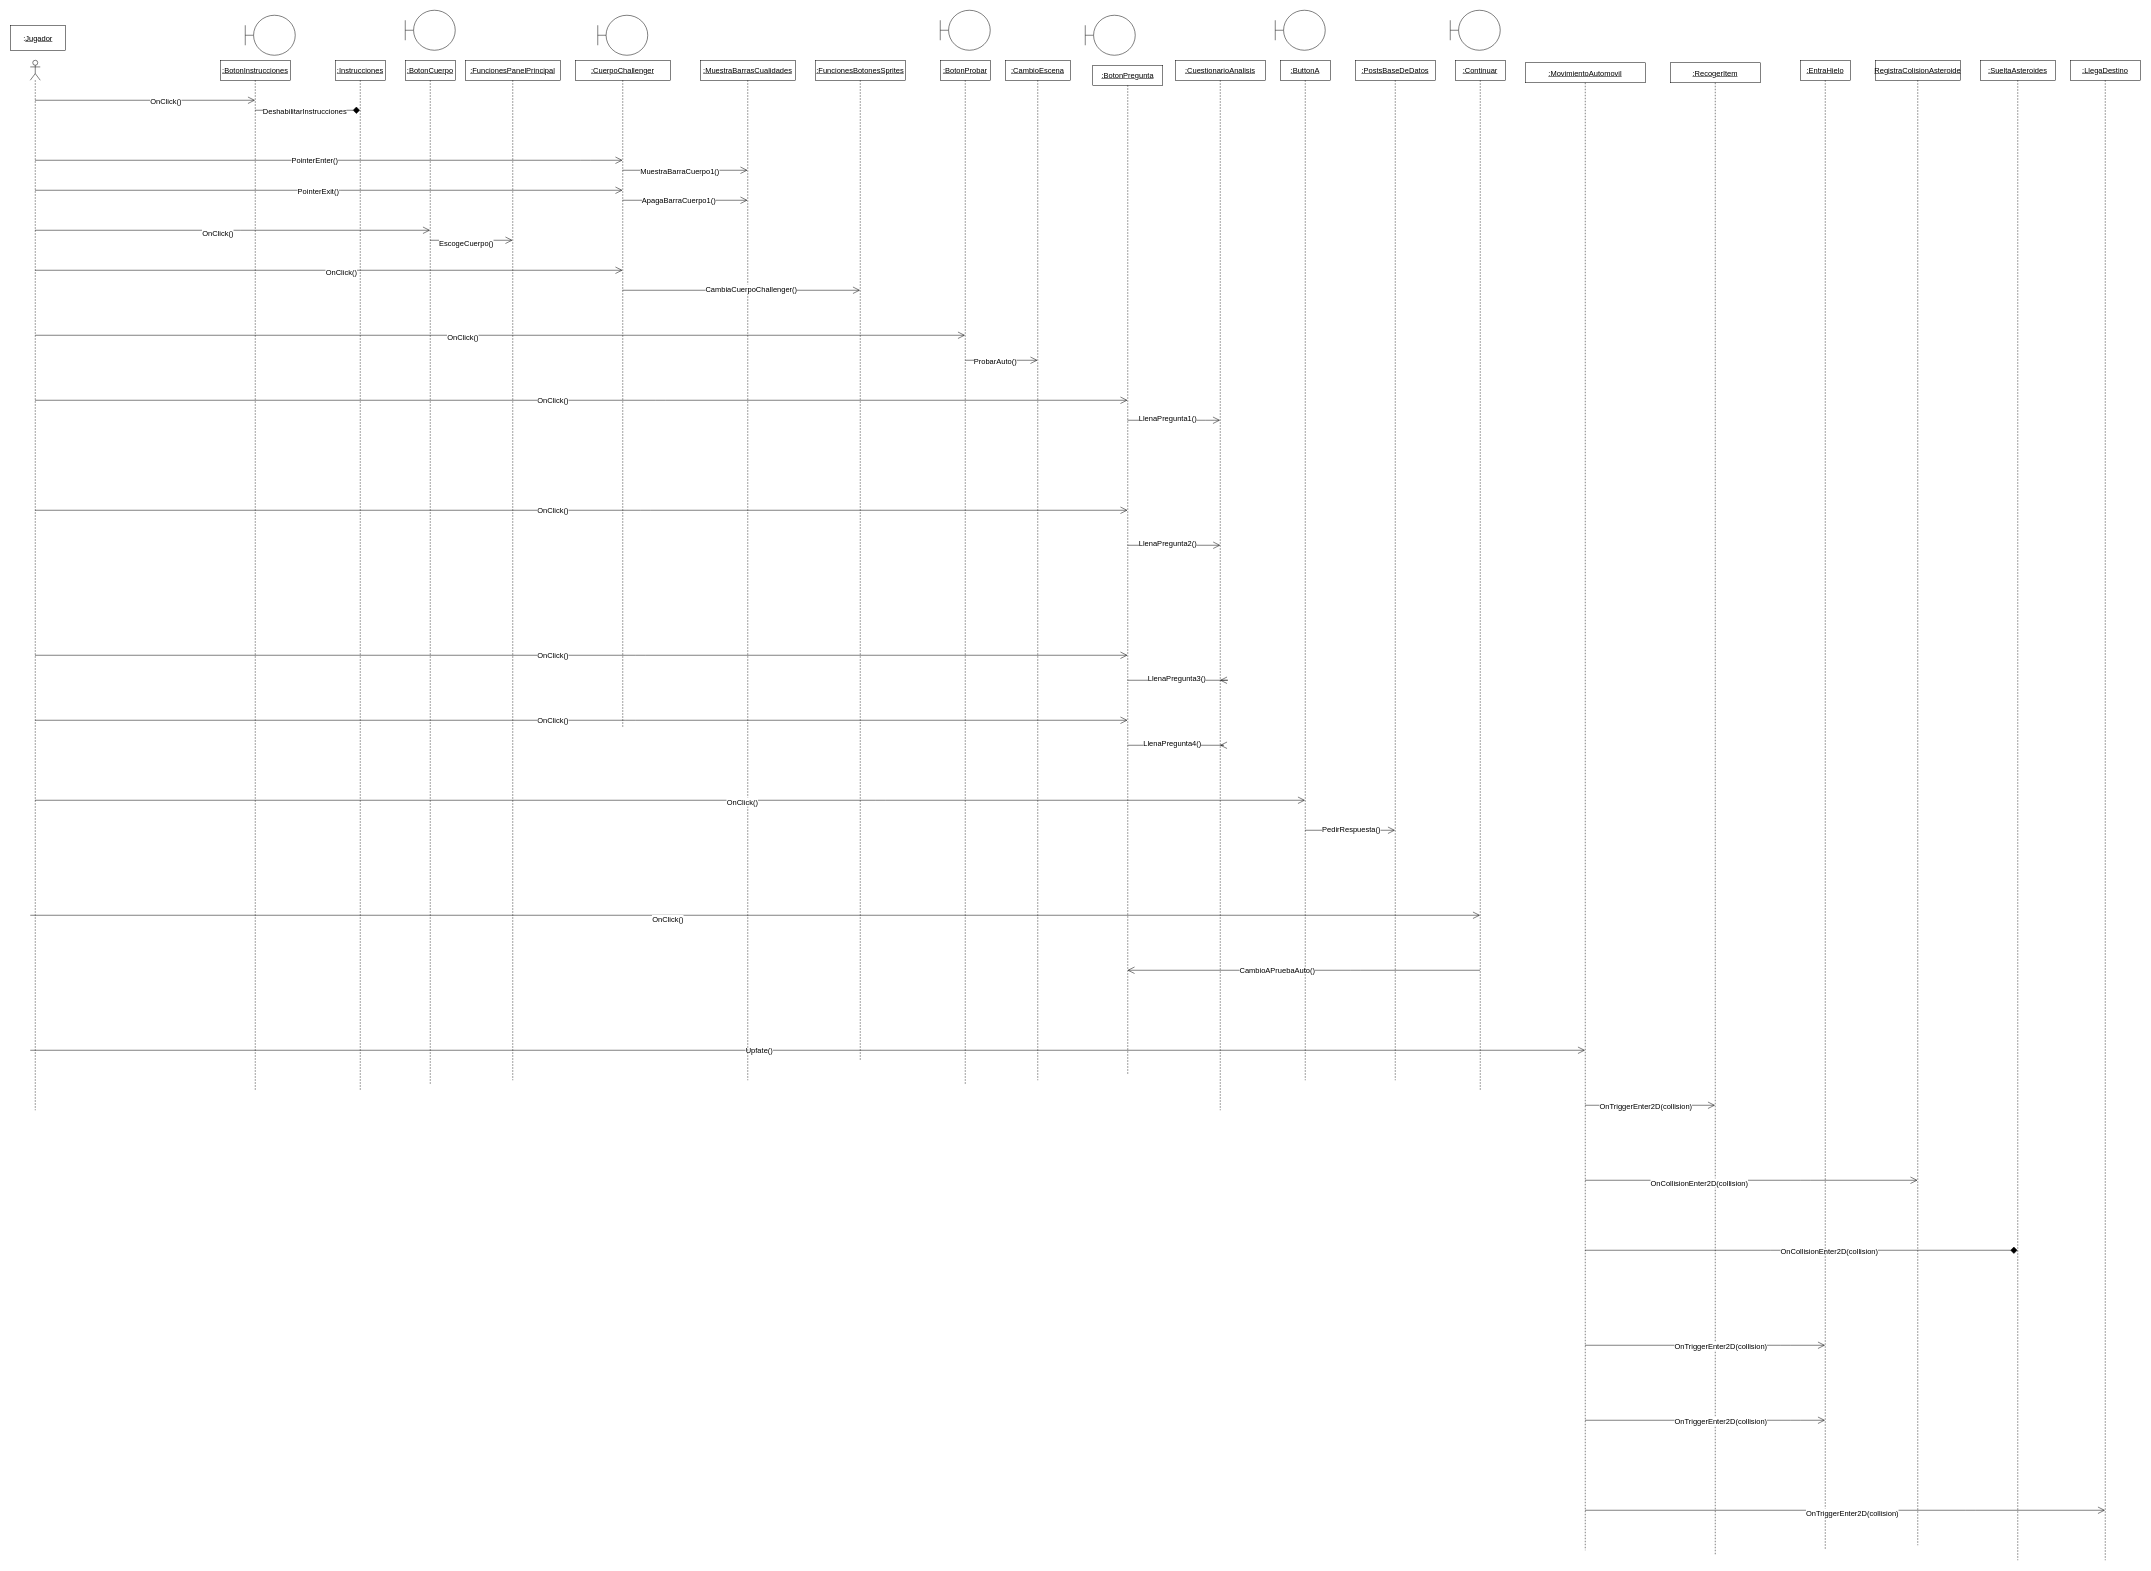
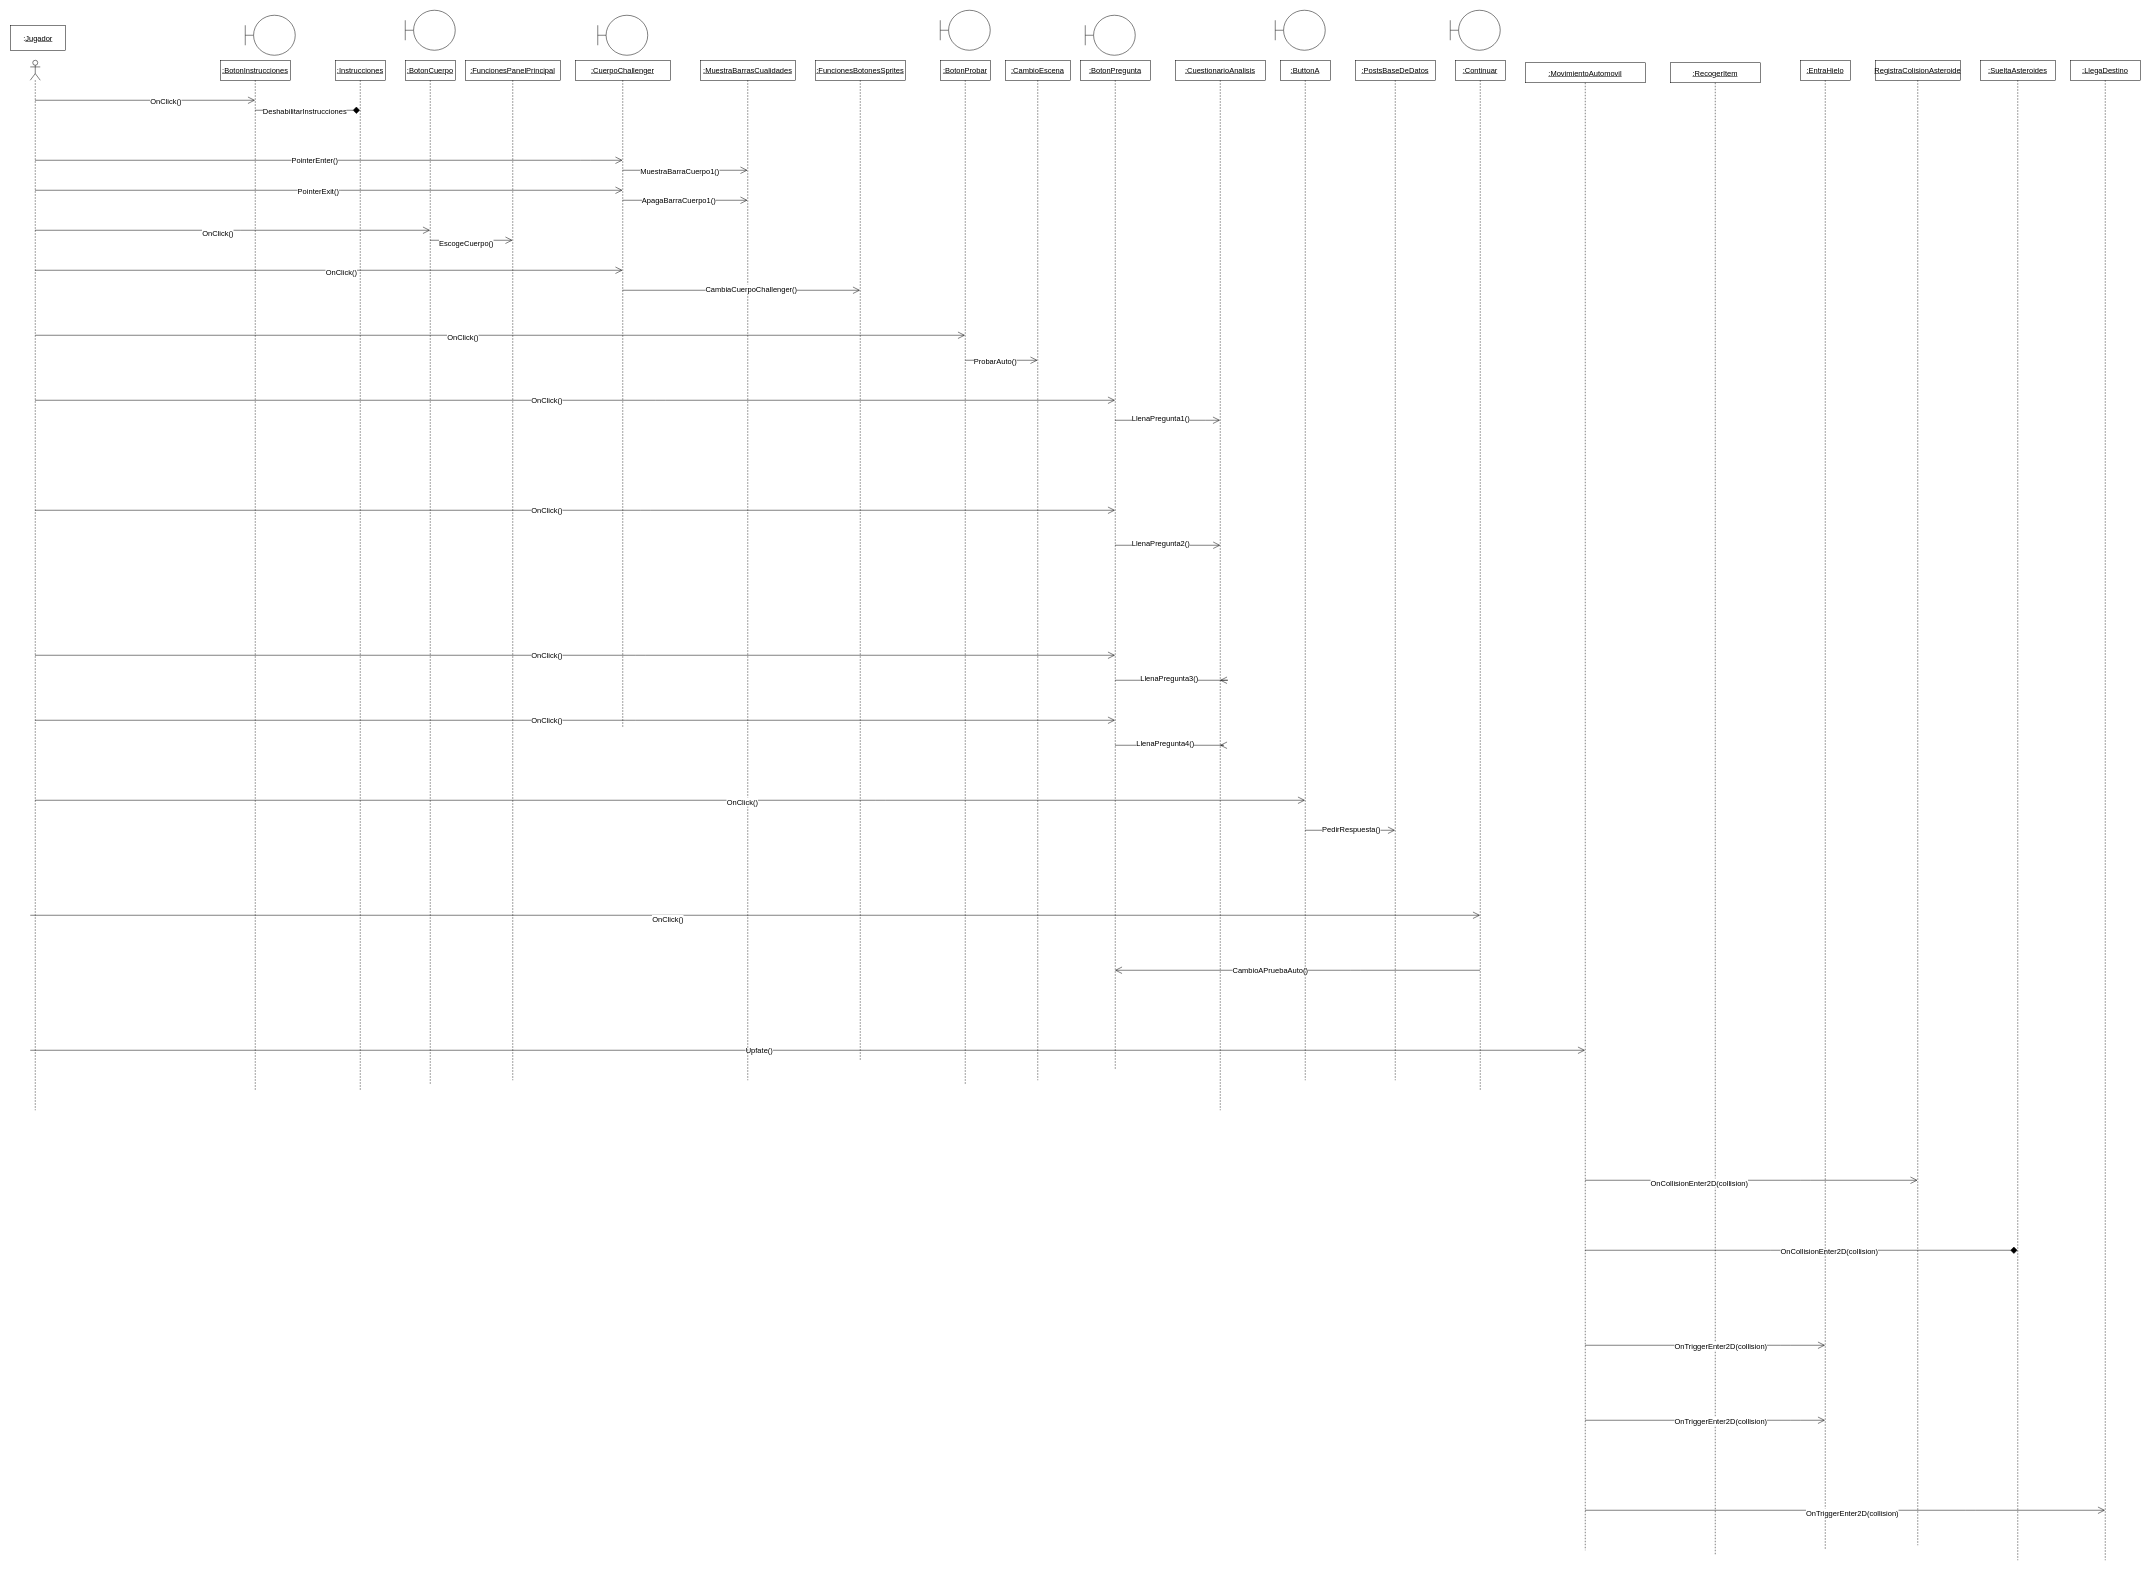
node ":BotonPregunta": moved (1128, 570) -> (1115, 565)
edge ":MovimientoAutomovil" -> ":RecogerItem": removed, label "OnTriggerEnter2D(collision)"
